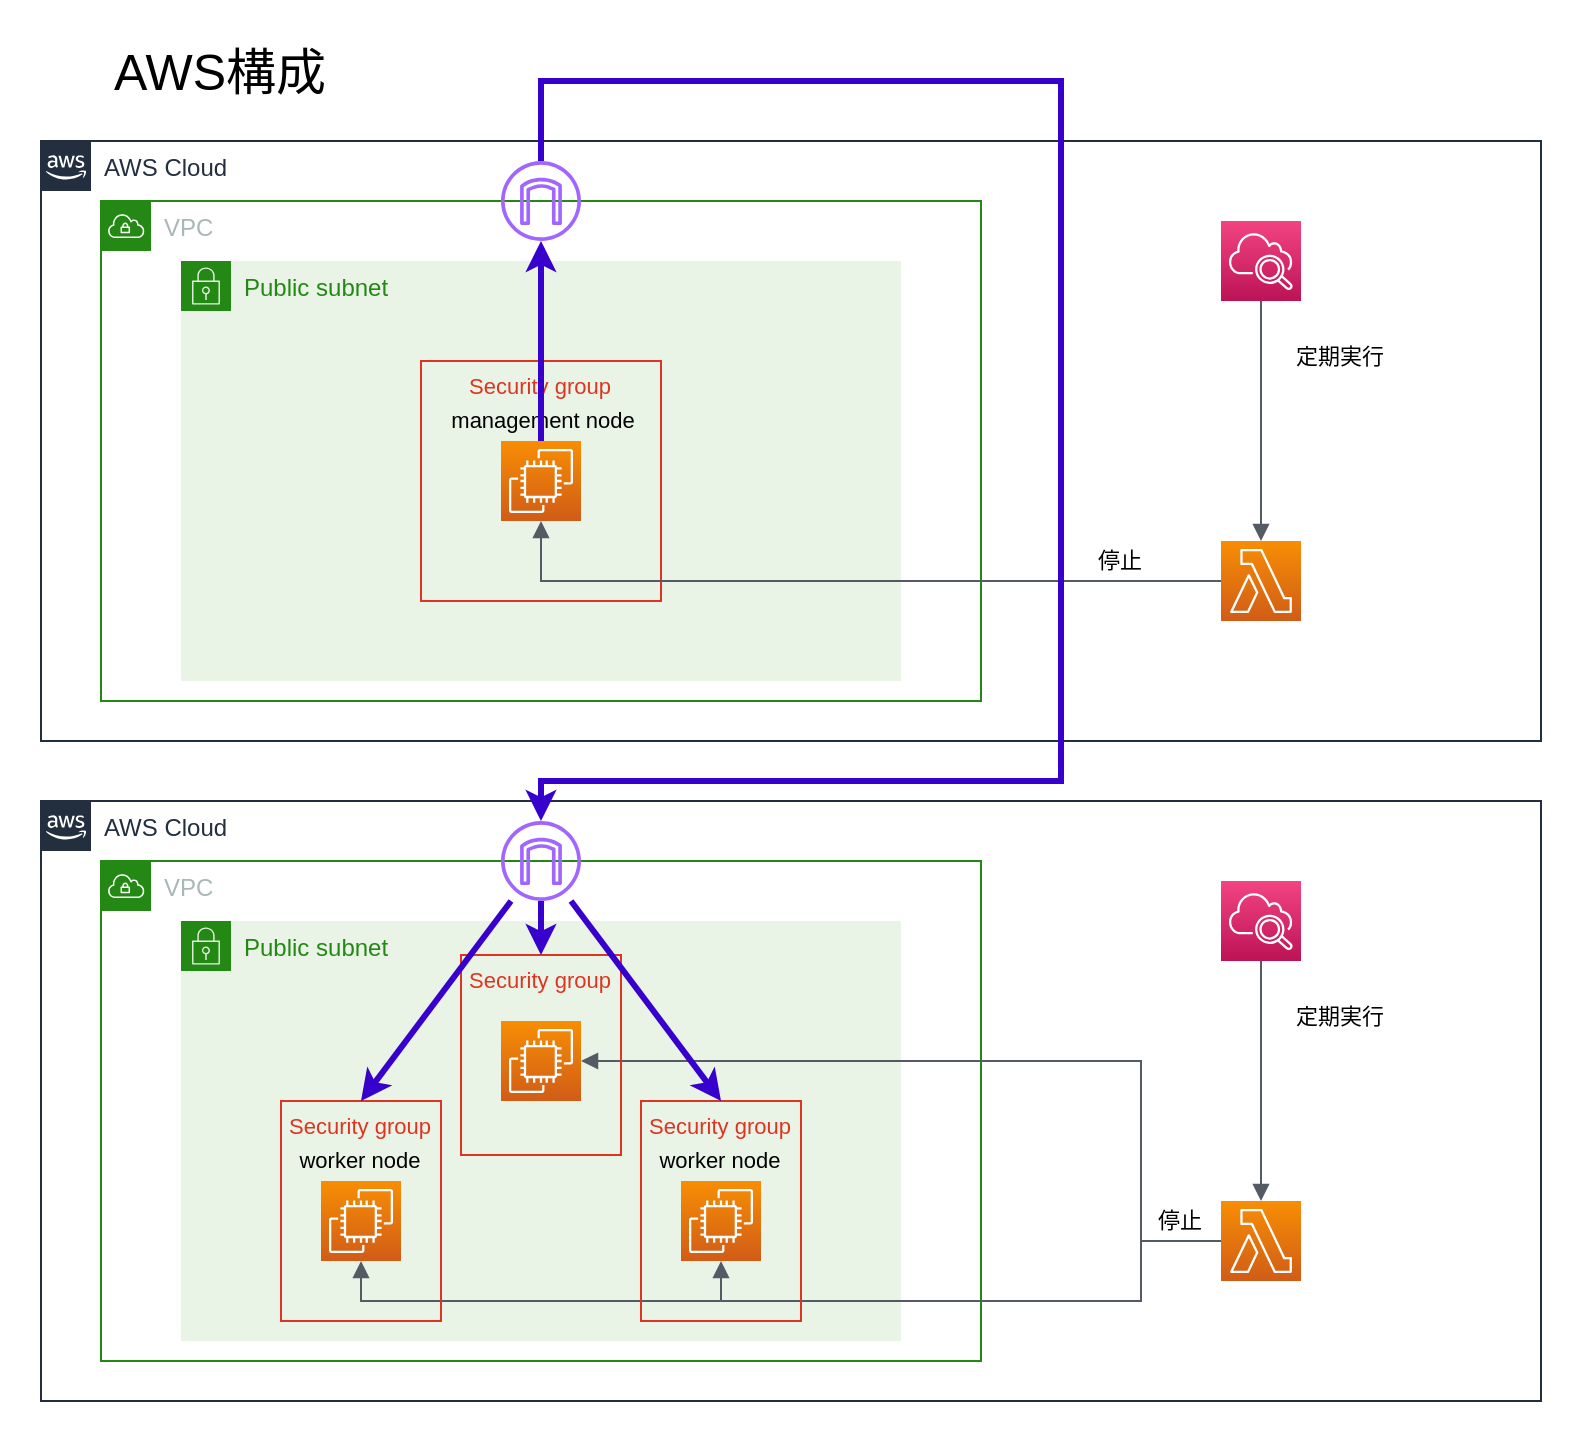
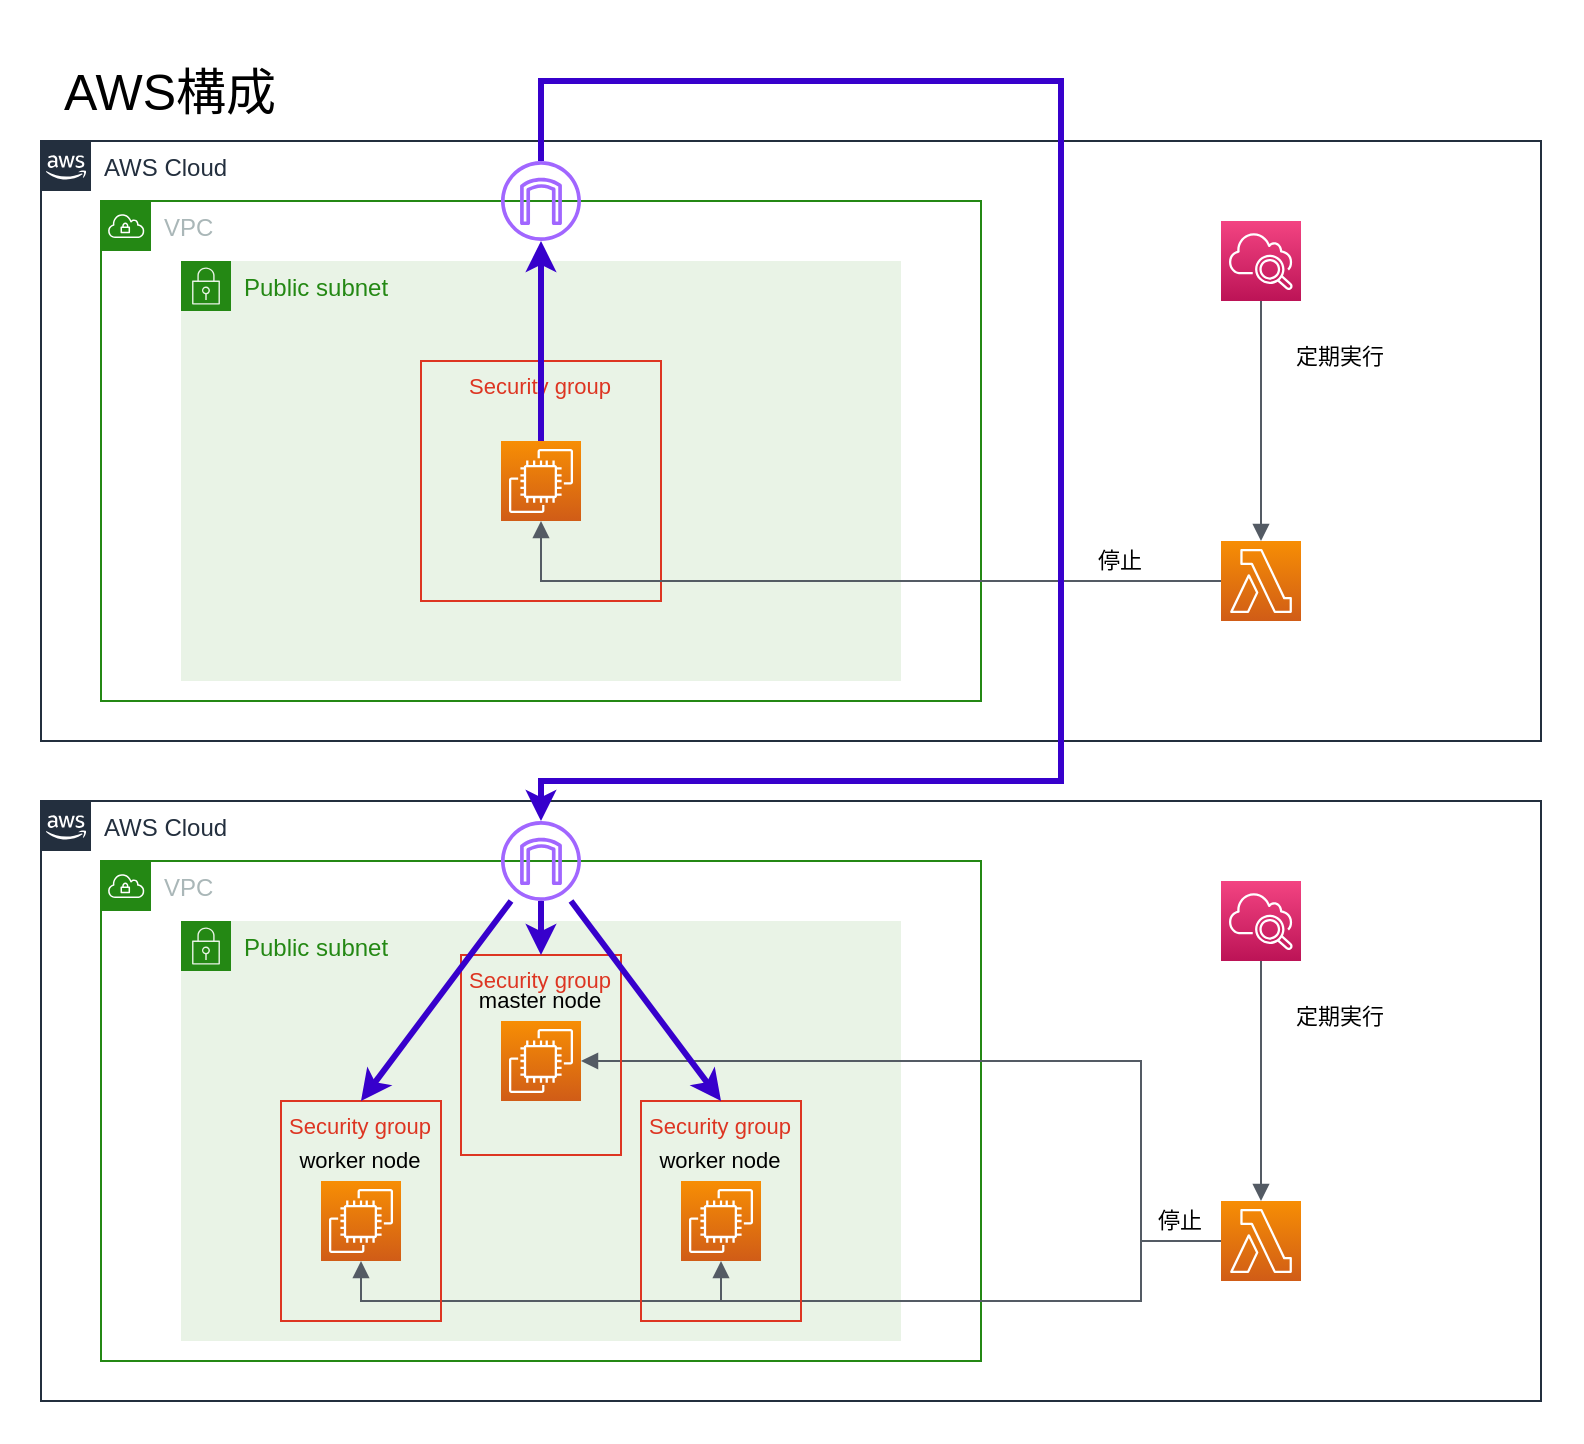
node "AWS構成": moved (221, 71) -> (171, 91)
node "management node": removed
node "master node": added
